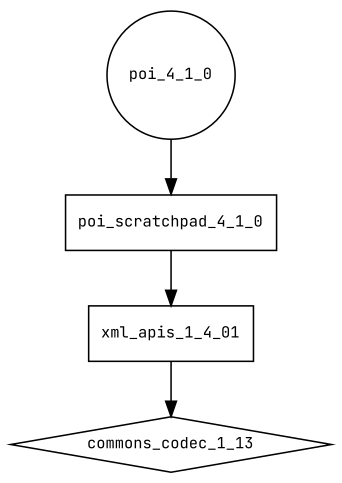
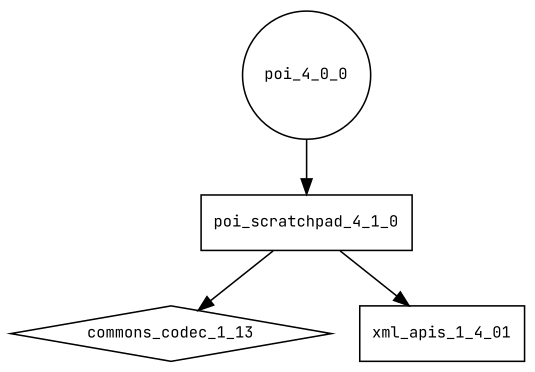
node "poi_4_1_0": label "poi_4_1_0" -> "poi_4_0_0"
edge "xml_apis_1_4_01" -> "commons_codec_1_13": now "poi_scratchpad_4_1_0" -> "commons_codec_1_13"
